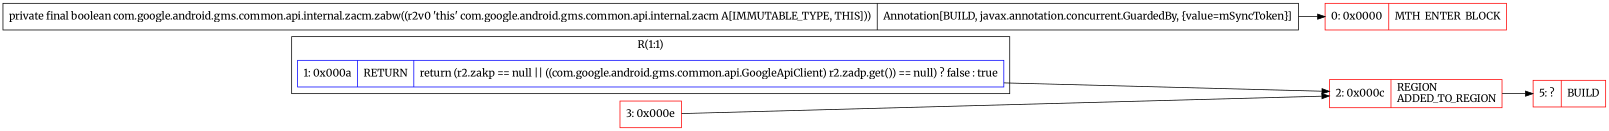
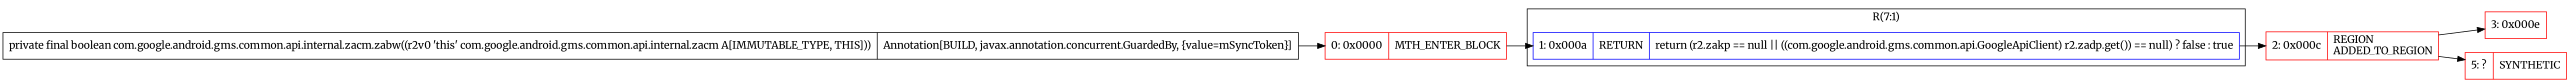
cluster "R(1:1)": label "R(1:1)" -> "R(7:1)"
edge "0: 0x0000" -> "1: 0x000a": added
node "5: ?": text "BUILD" -> "SYNTHETIC"
edge "3: 0x000e" -> "2: 0x000c": reversed
